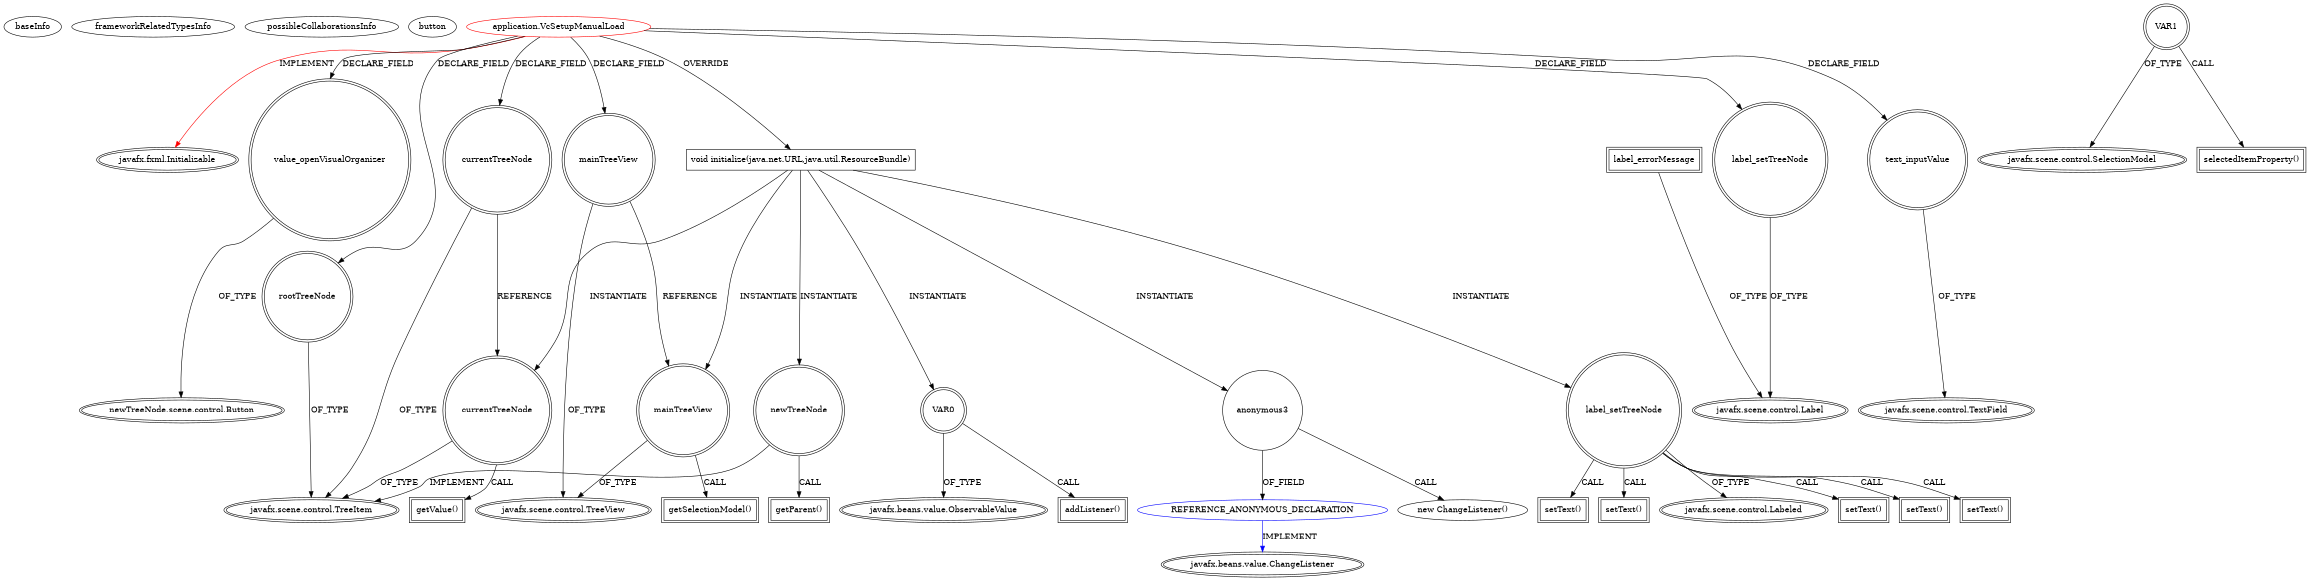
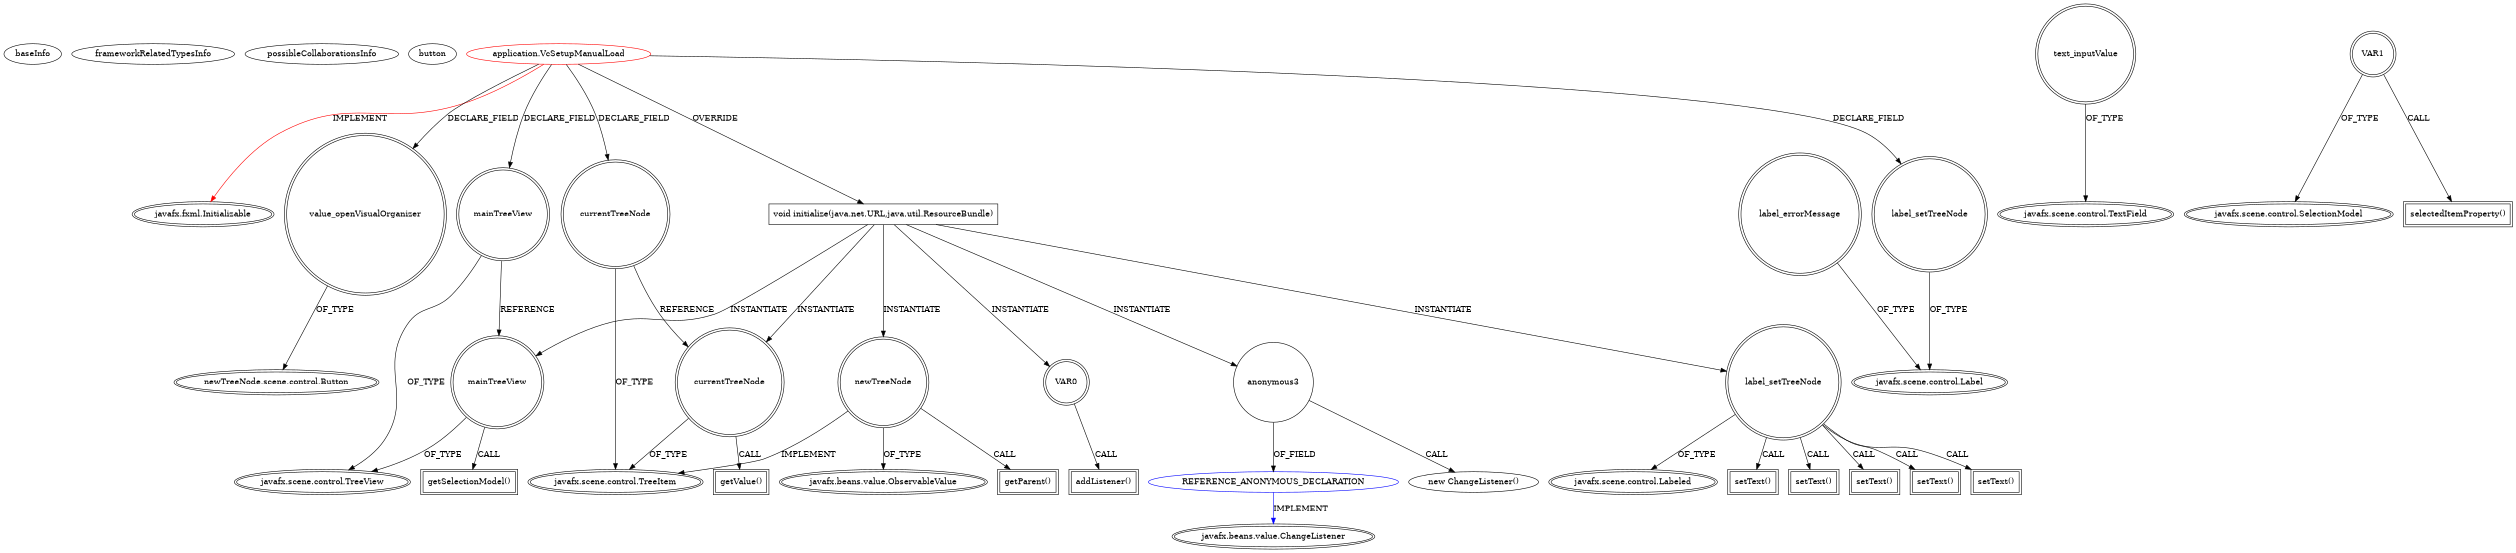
edge "application.VcSetupManualLoad" -> "text_inputValue": removed, label "DECLARE_FIELD"
node "label_errorMessage": shape box -> circle
node "rootTreeNode": removed
edge "VAR0" -> "javafx.beans.value.ObservableValue": now "newTreeNode" -> "javafx.beans.value.ObservableValue"
